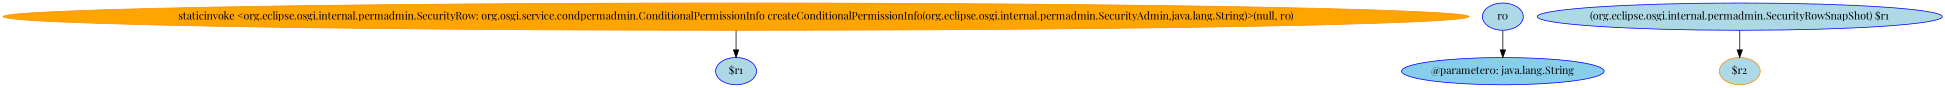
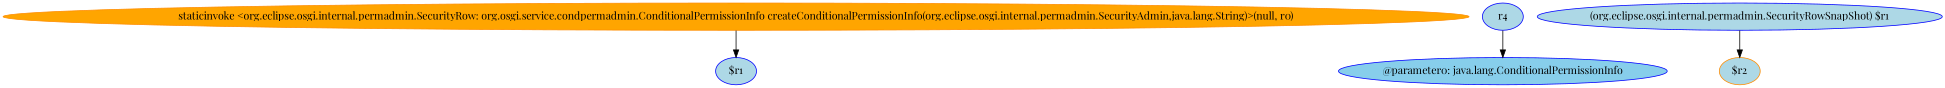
node "r0": label "r0" -> "r4"
node "@parameter0: java.lang.String": label "@parameter0: java.lang.String" -> "@parameter0: java.lang.ConditionalPermissionInfo"
